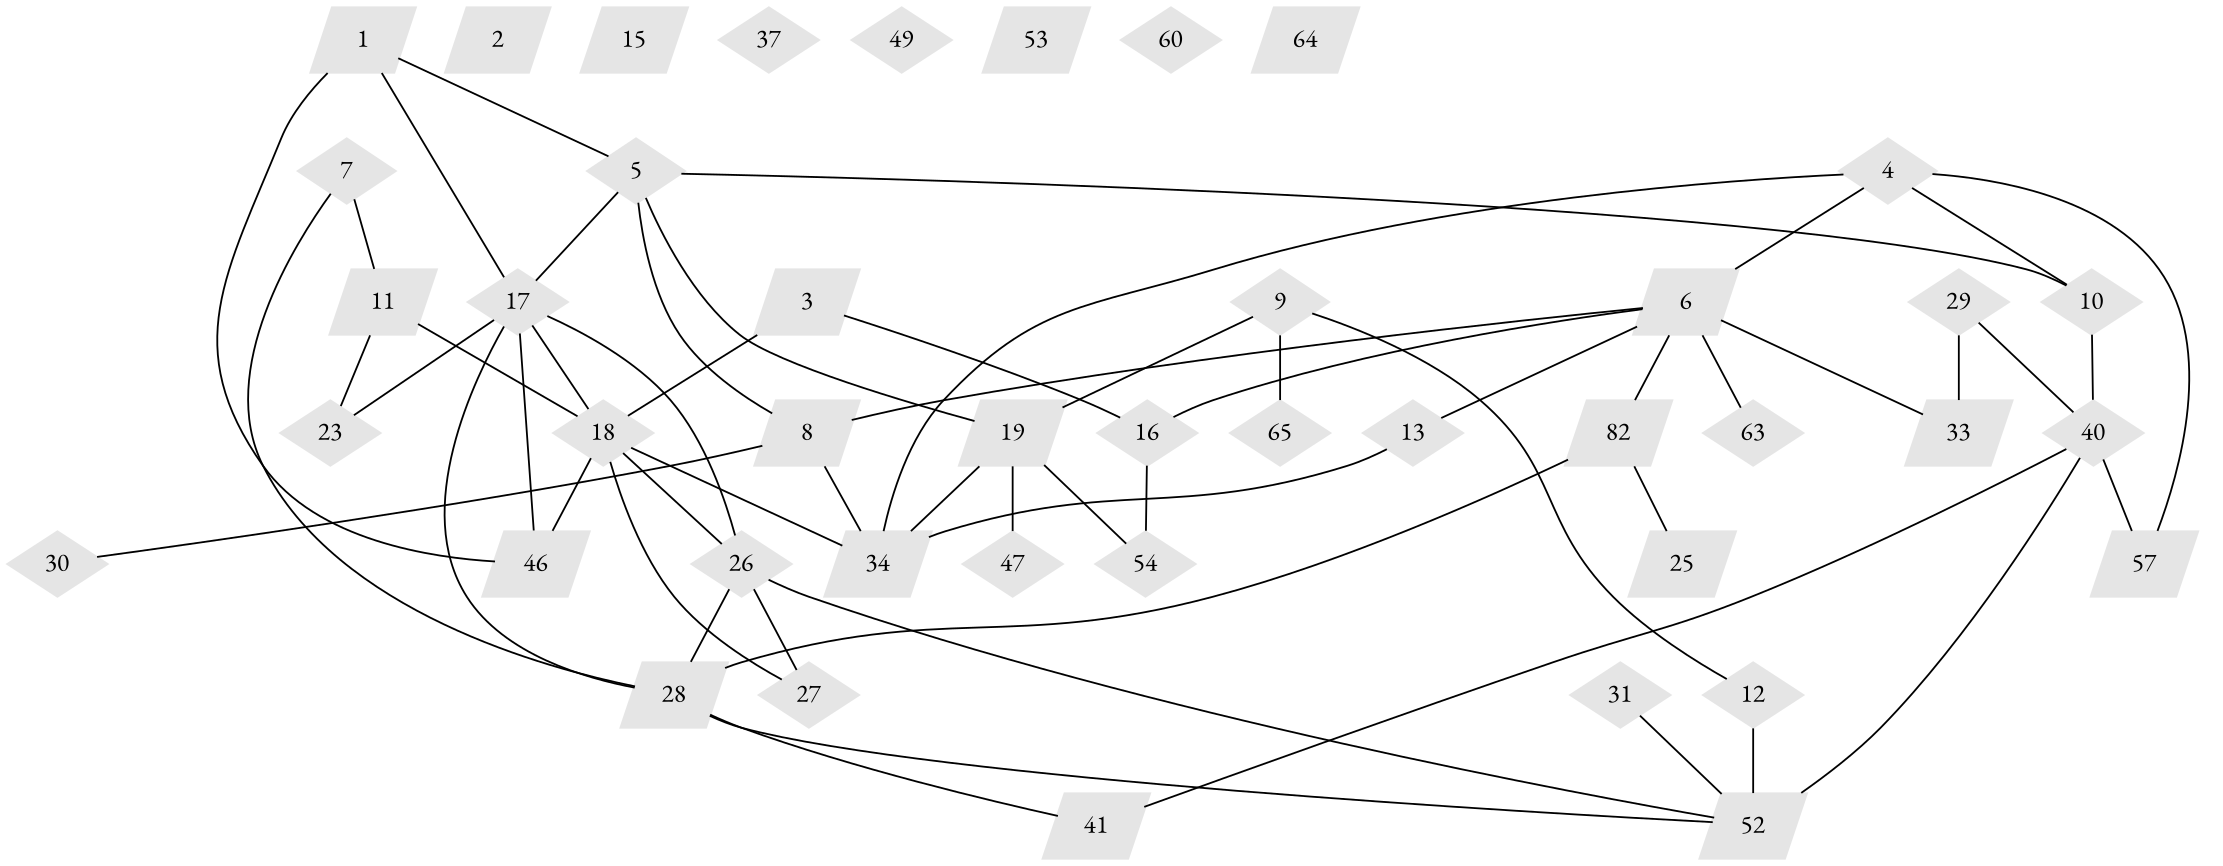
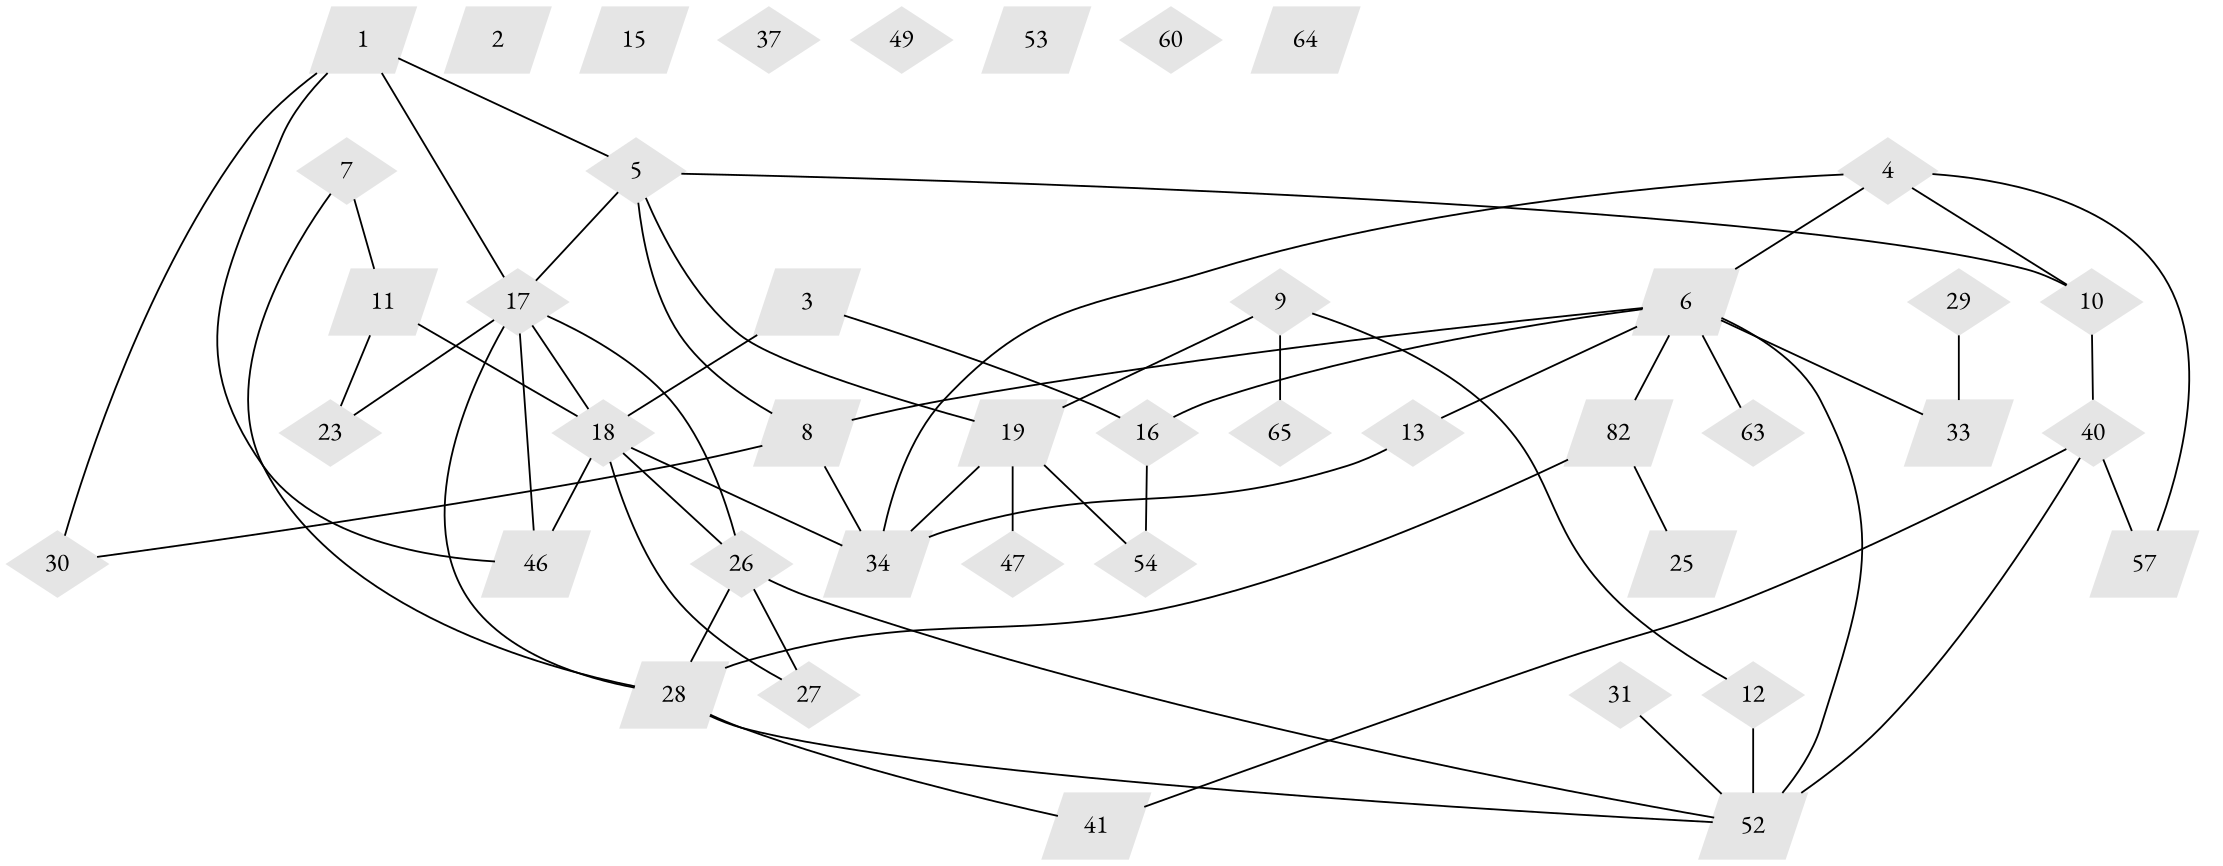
edge "1" -- "30": added
edge "29" -- "40": removed
edge "6" -- "52": added
